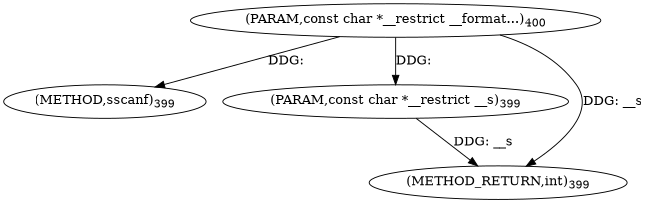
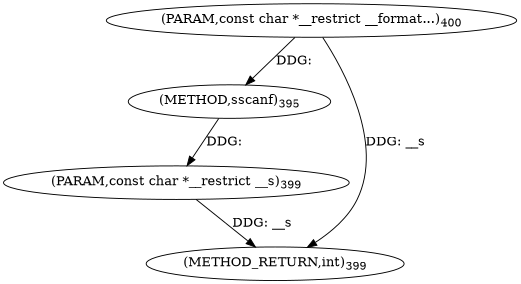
edge "(PARAM,const char *__restrict __format...)" -> "(PARAM,const char *__restrict __s)": now "(METHOD,sscanf)" -> "(PARAM,const char *__restrict __s)"
node "(METHOD,sscanf)": text "399" -> "395"
